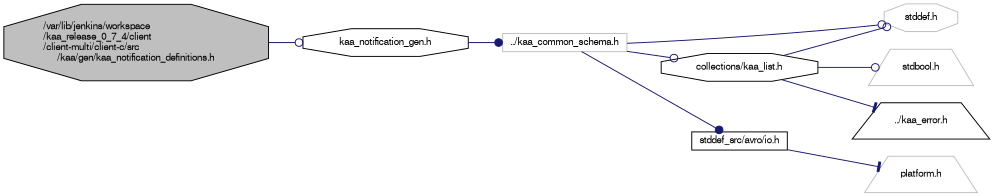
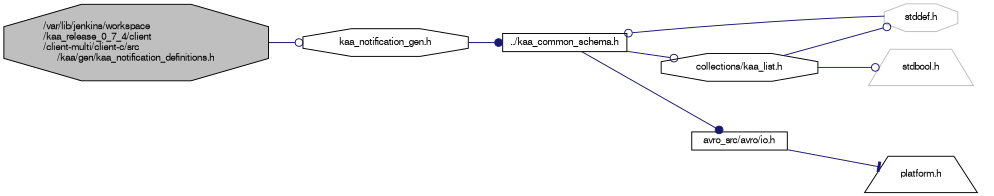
edge "../kaa_common_schema.h" -> "stddef.h": reversed
node "../kaa_common_schema.h": color grey75 -> black
node "../kaa_error.h": removed
node "stddef_src/avro/io.h": label "stddef_src/avro/io.h" -> "avro_src/avro/io.h"
node "platform.h": color grey75 -> black
